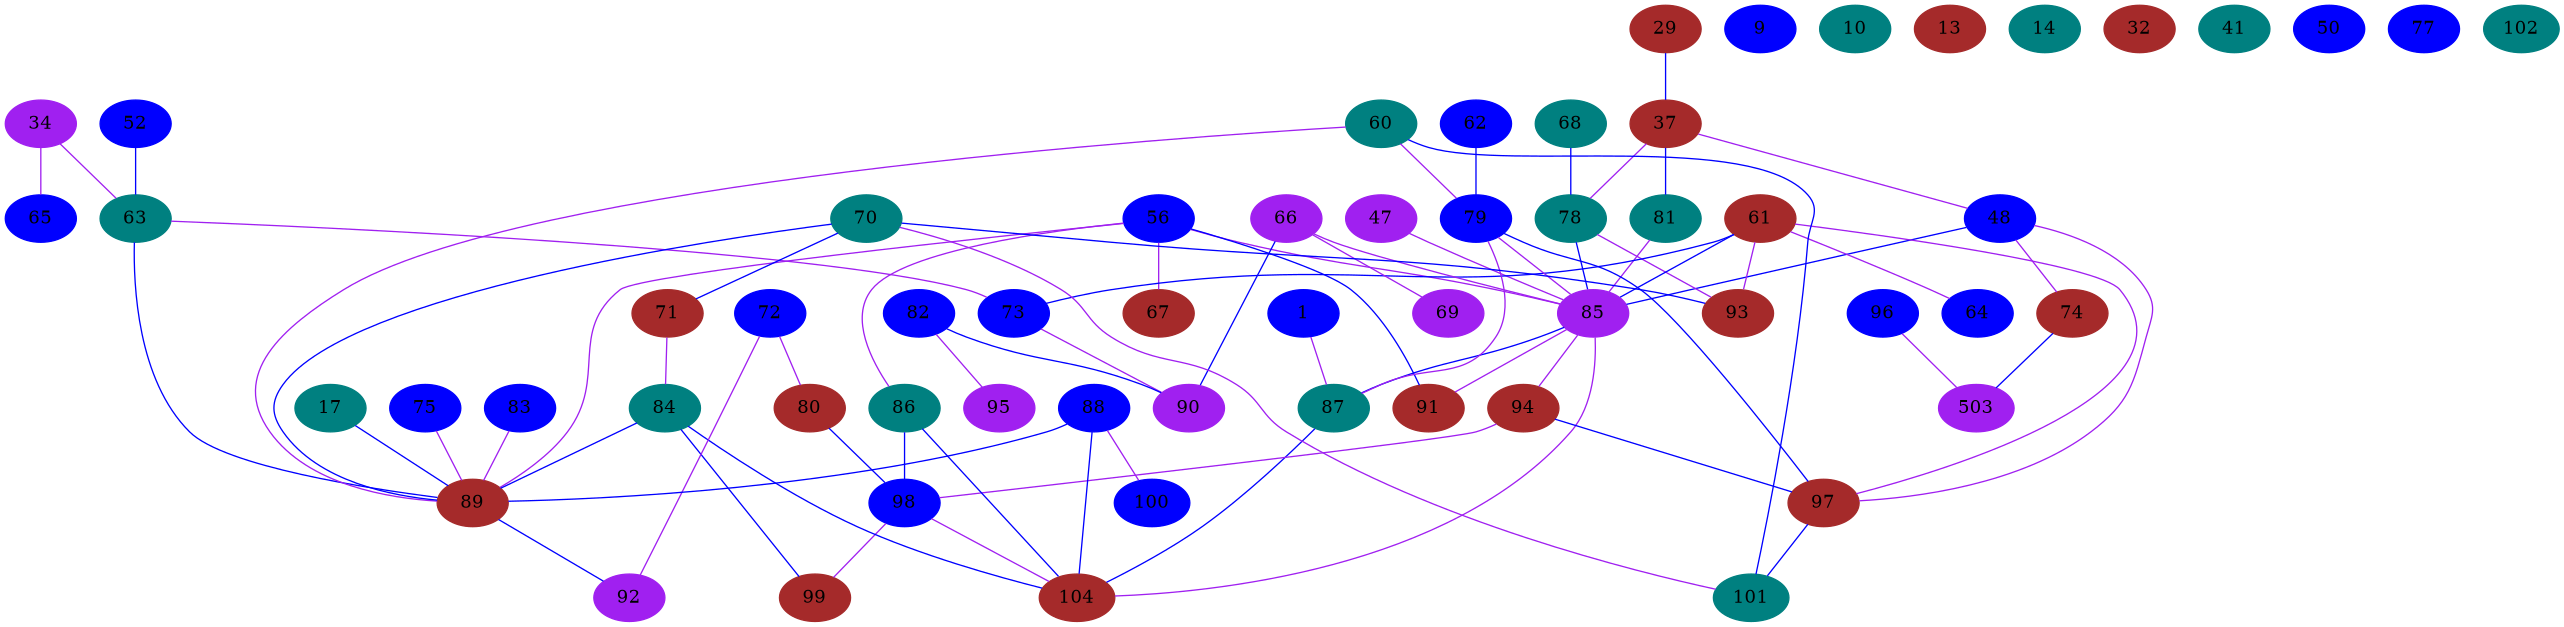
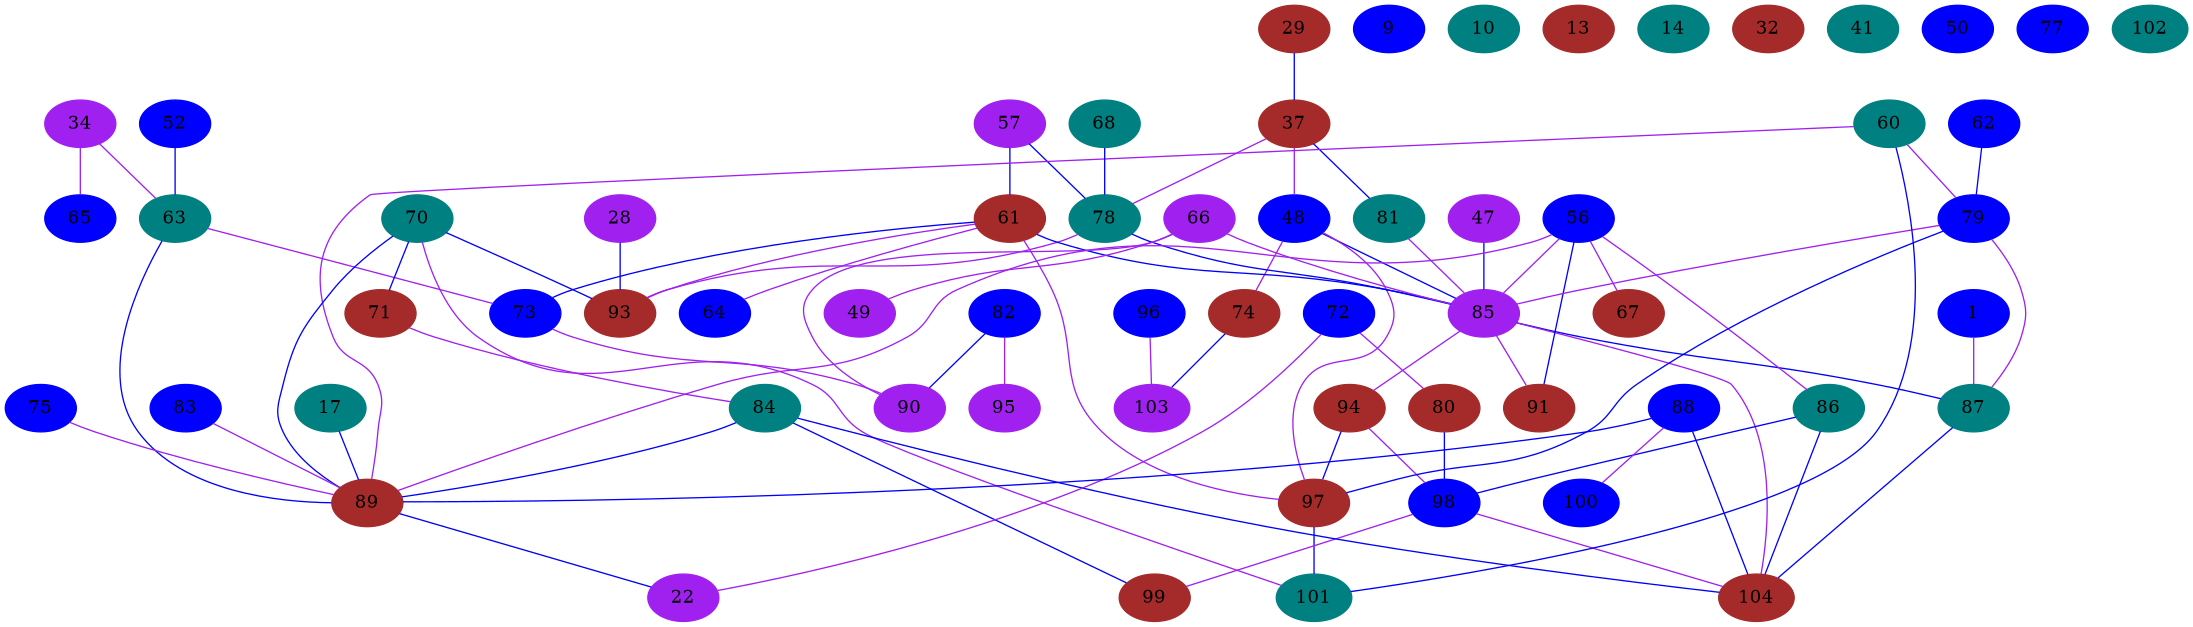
node "57": added
node "28": added
edge "47" -- "85": color purple -> blue
edge "66" -- "90": color blue -> purple
node "69": label "69" -> "49"
node "503": label "503" -> "103"
node "92": label "92" -> "22"
